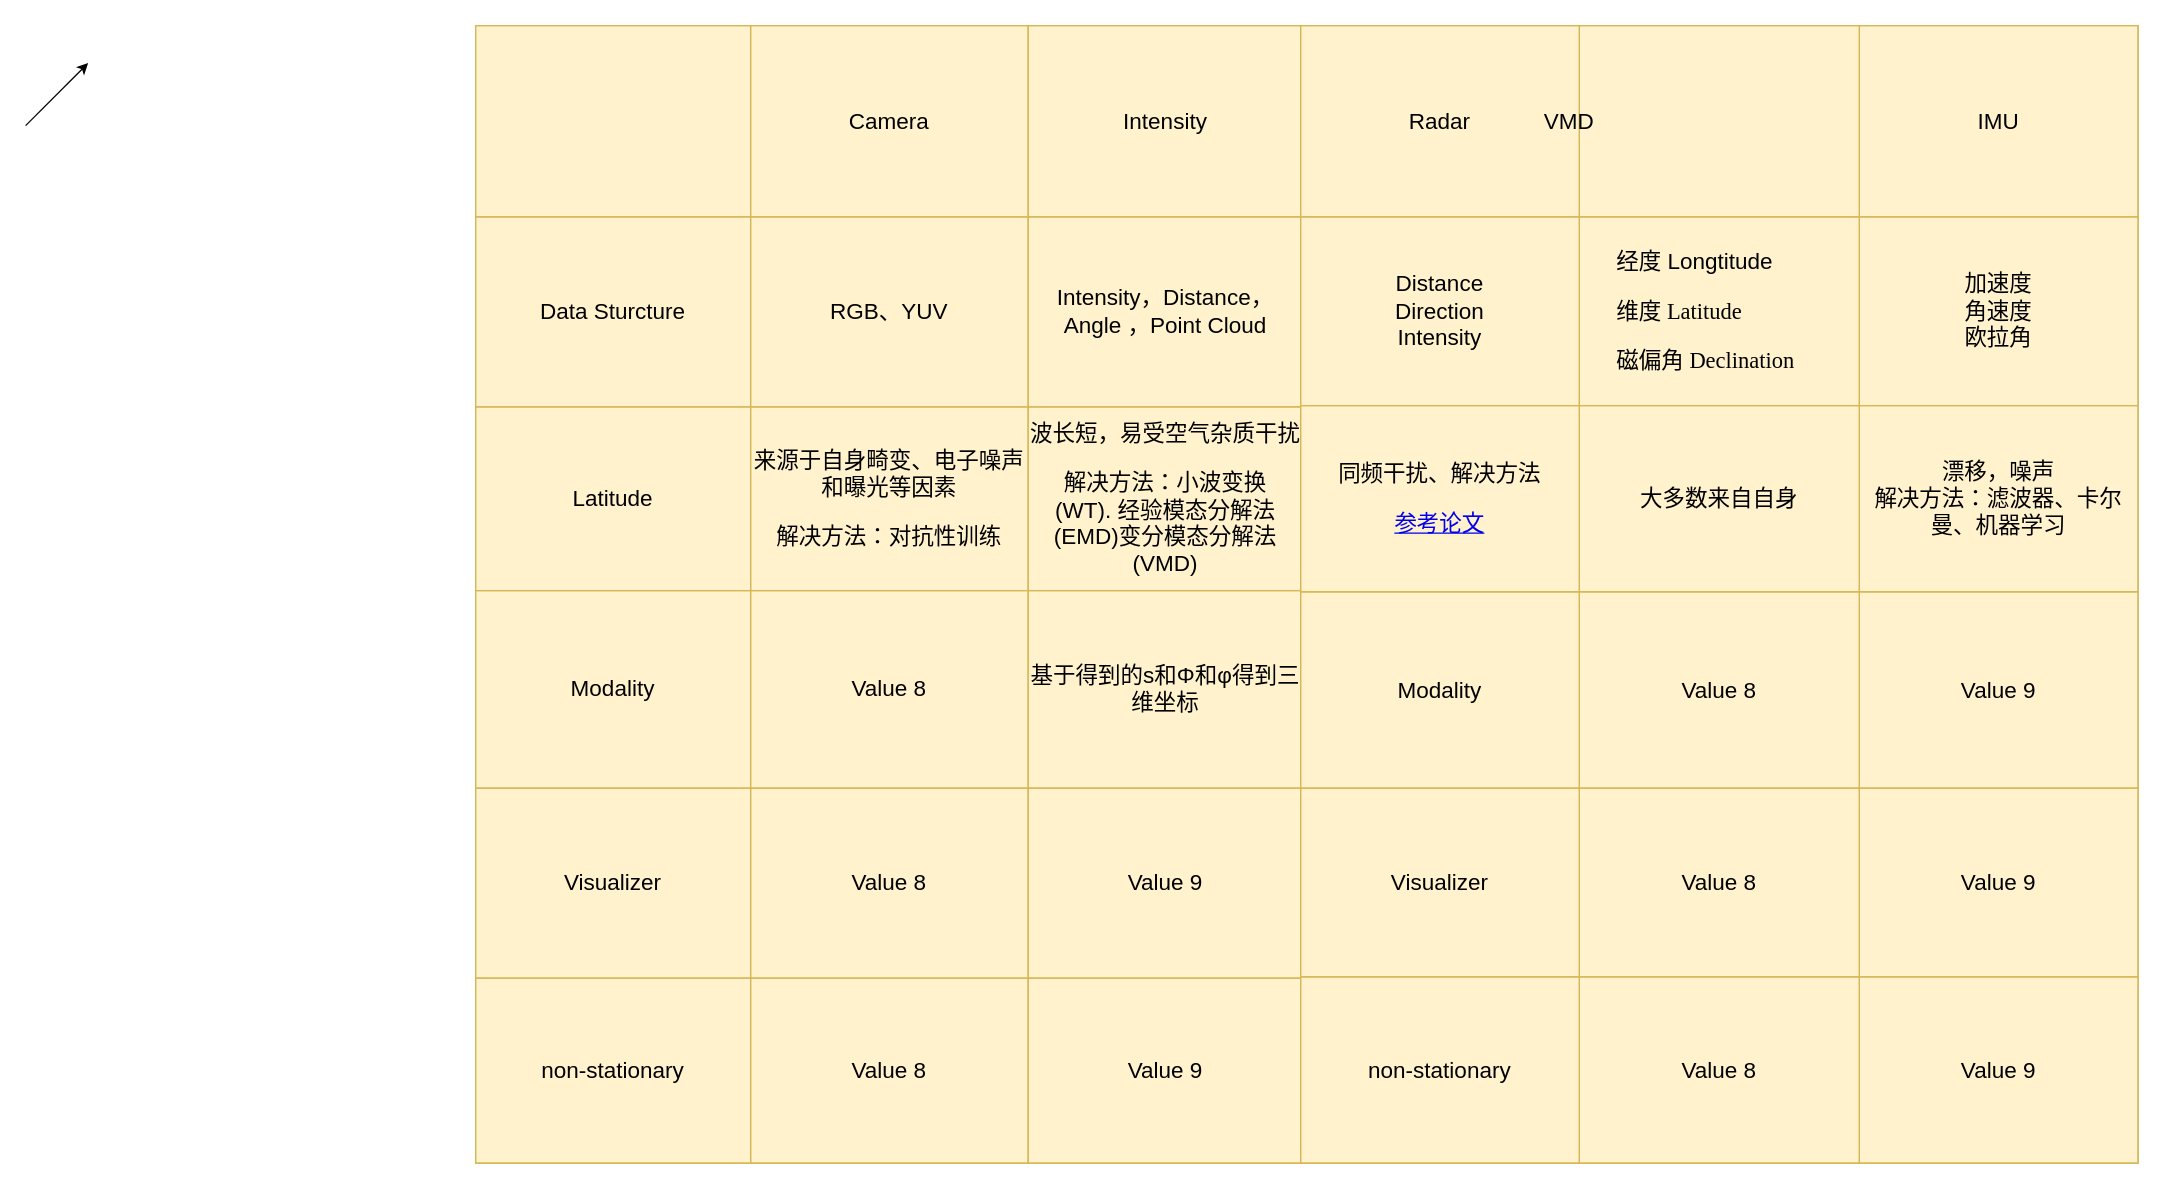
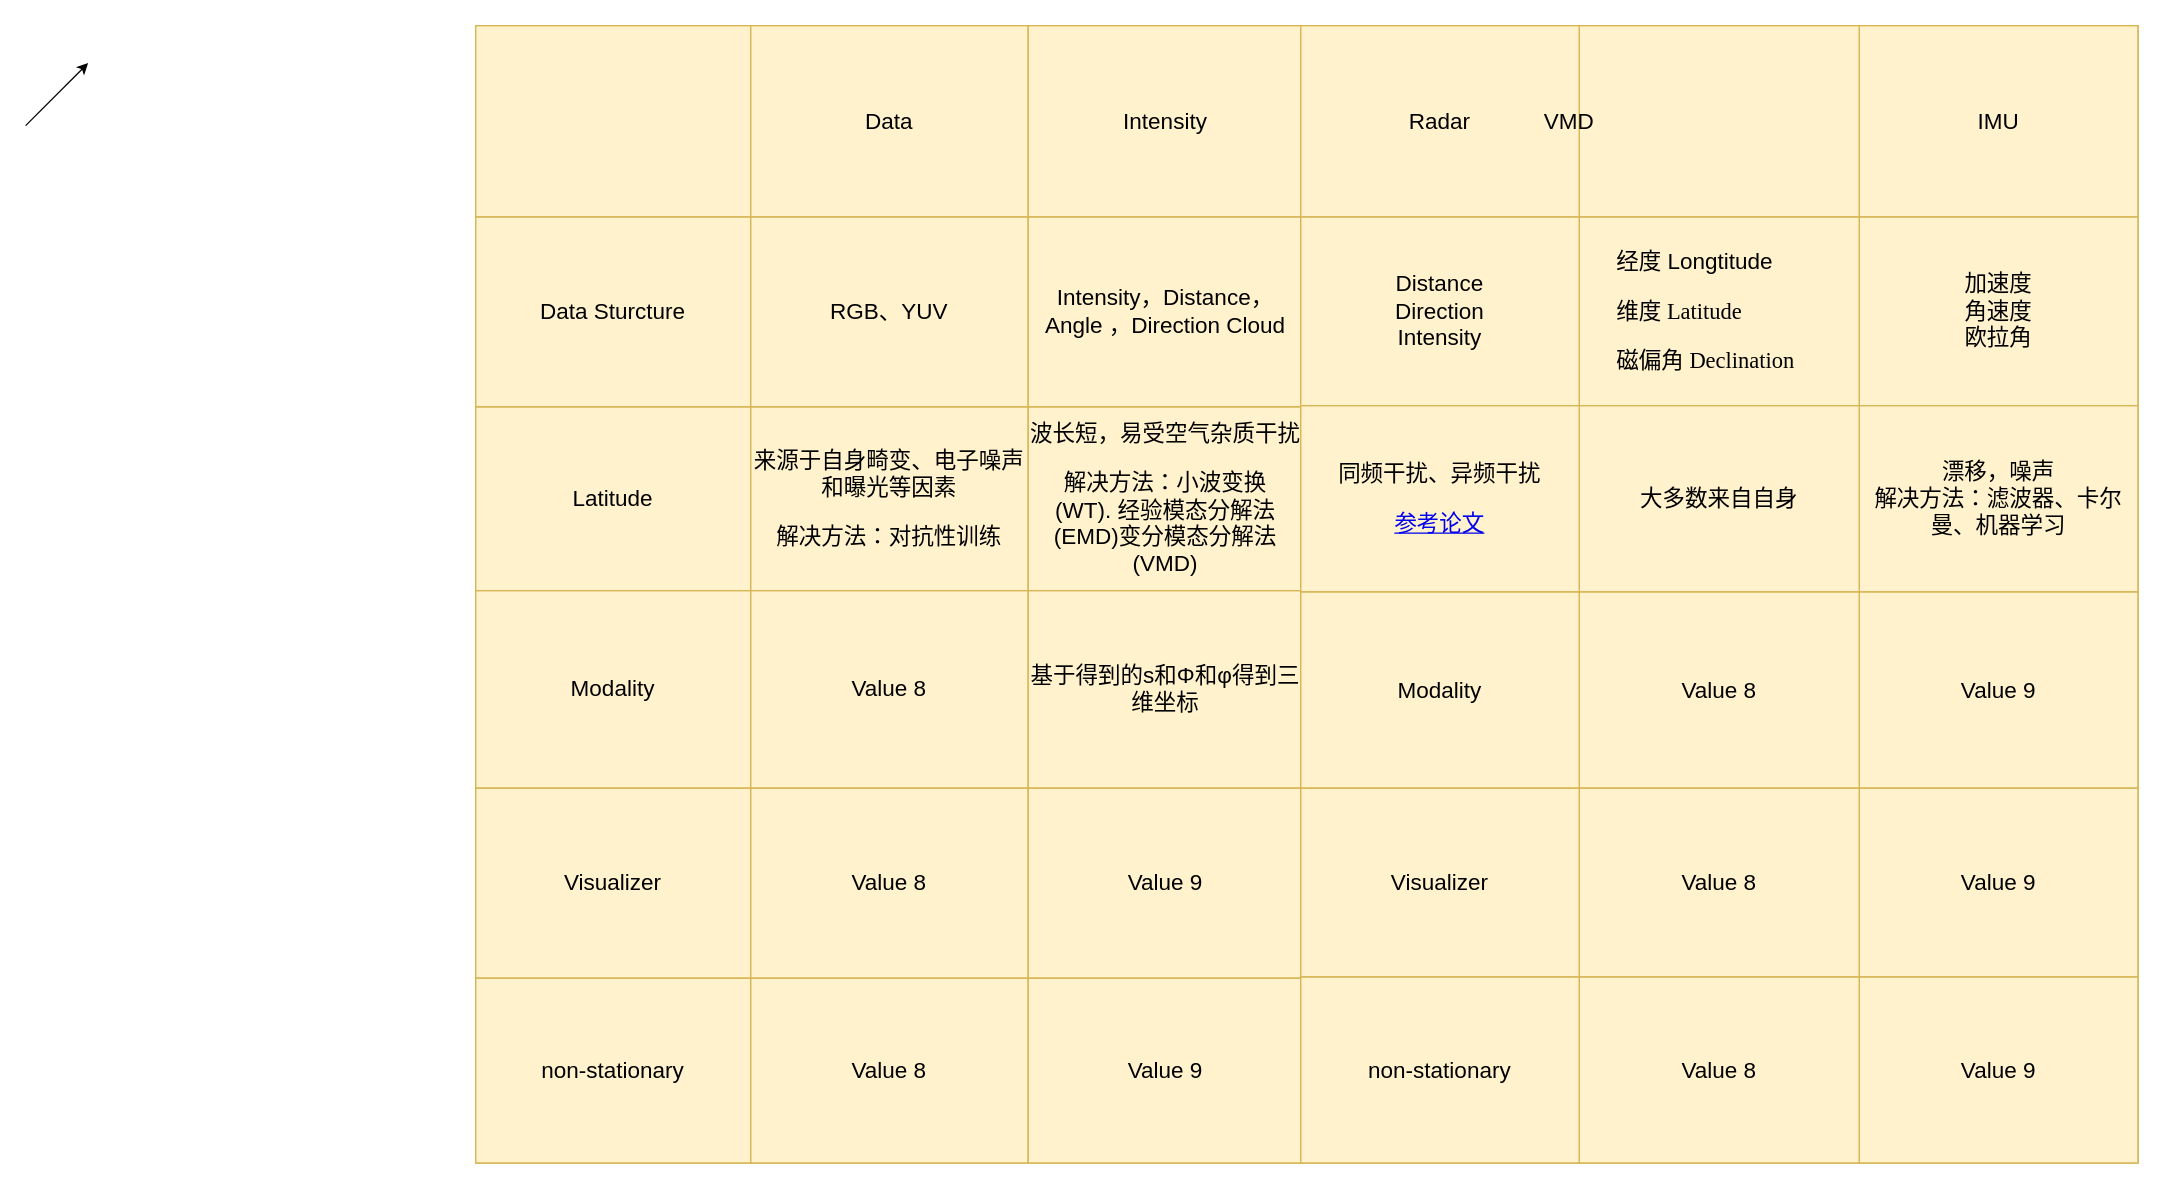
node "Camera": label "Camera" -> "Data"
node "Intensity，Distance，Angle ，Point Cloud": label "Intensity，Distance，Angle ，Point Cloud" -> "Intensity，Distance，Angle ，Direction Cloud"
node "同频干扰、解决方法 参考论文": label "同频干扰、解决方法 参考论文" -> "同频干扰、异频干扰 参考论文"
